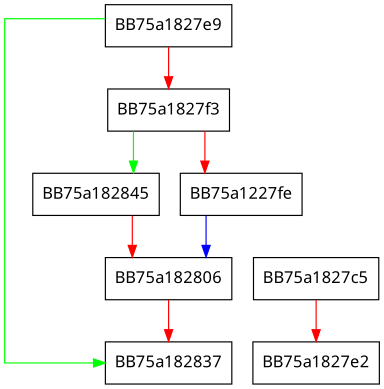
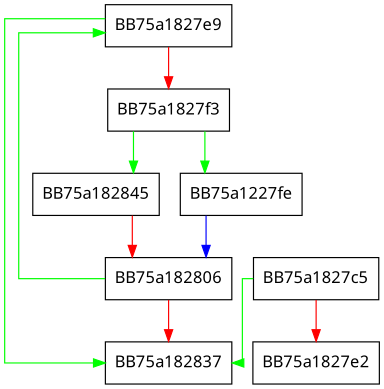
edge "BB75a1827f3" -> "BB75a1227fe": color red -> green
edge "BB75a182806" -> "BB75a1827e9": added
edge "BB75a1827c5" -> "BB75a182837": added
